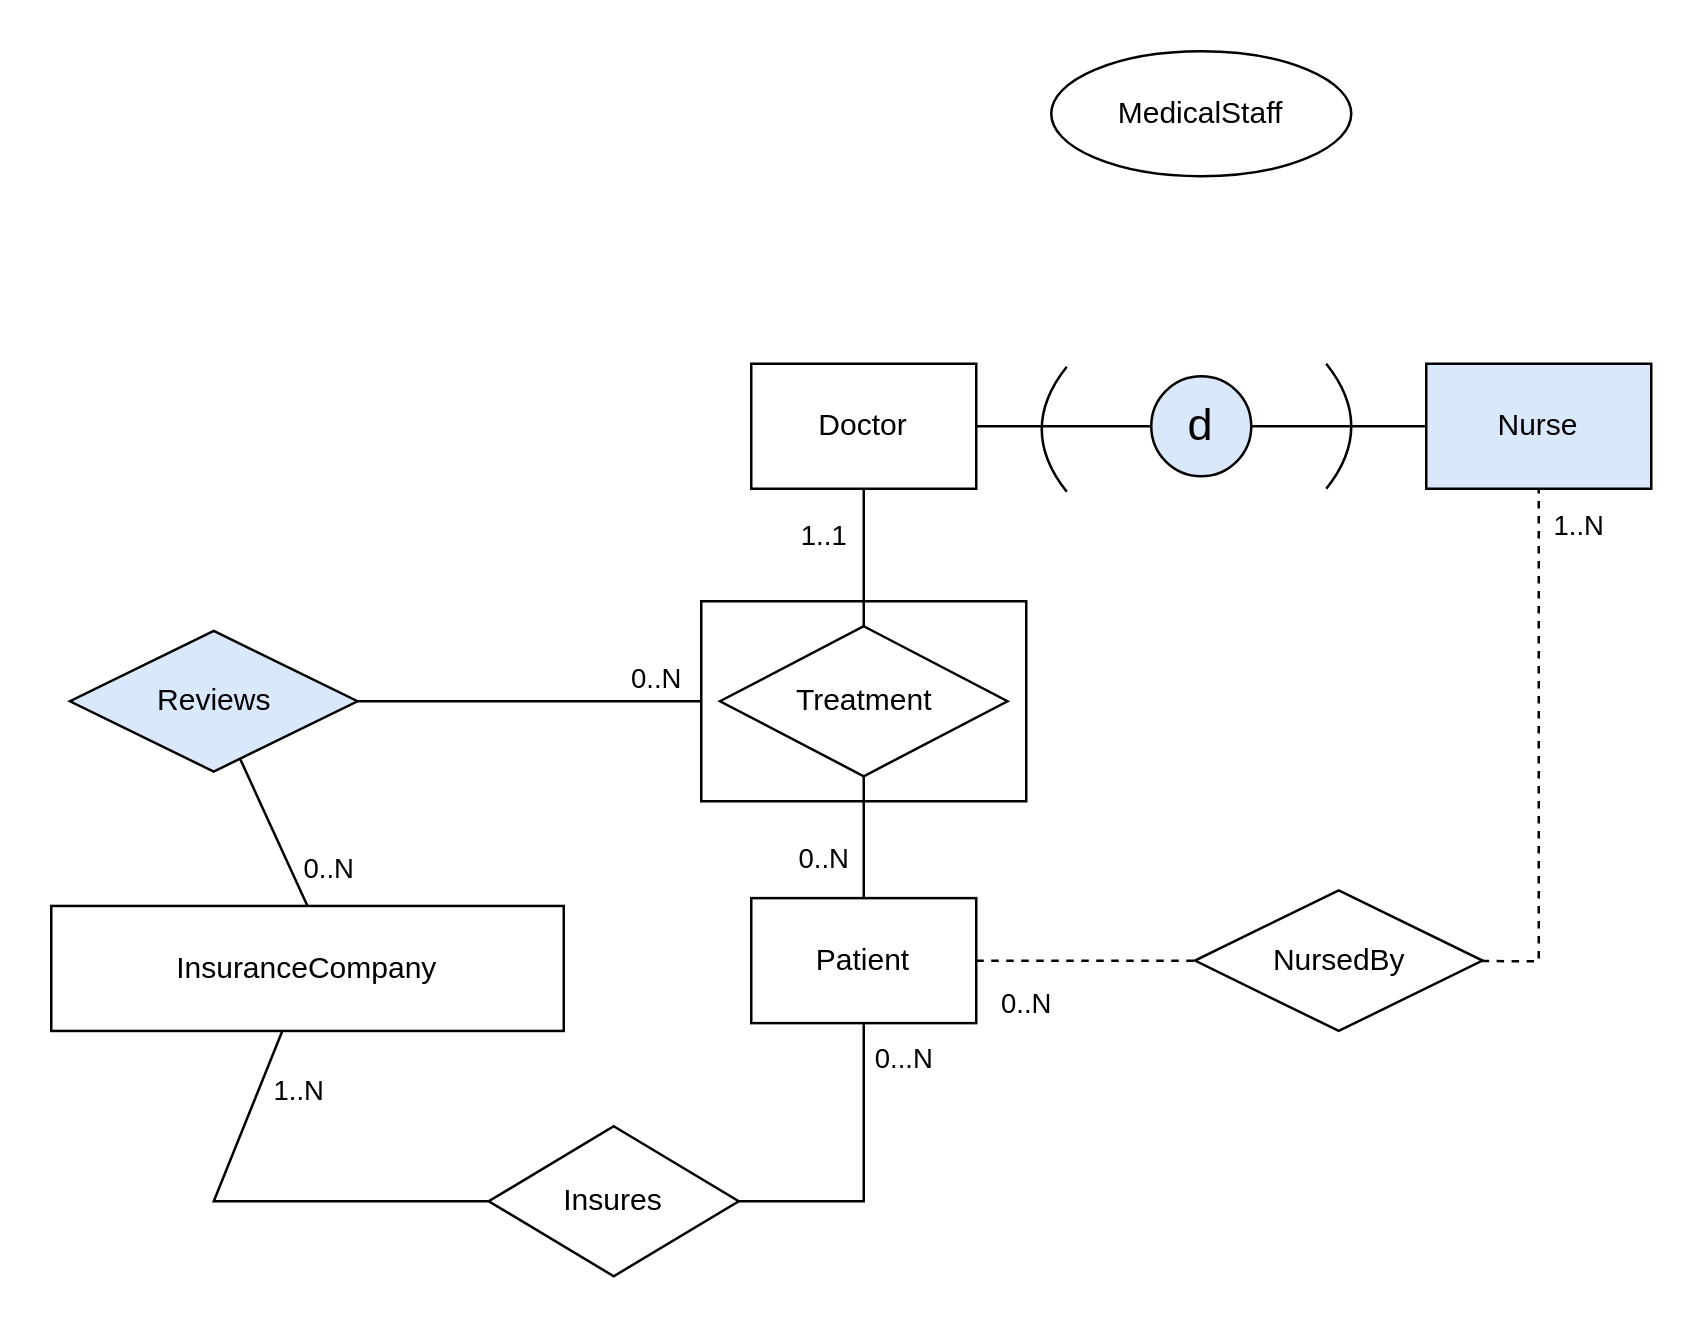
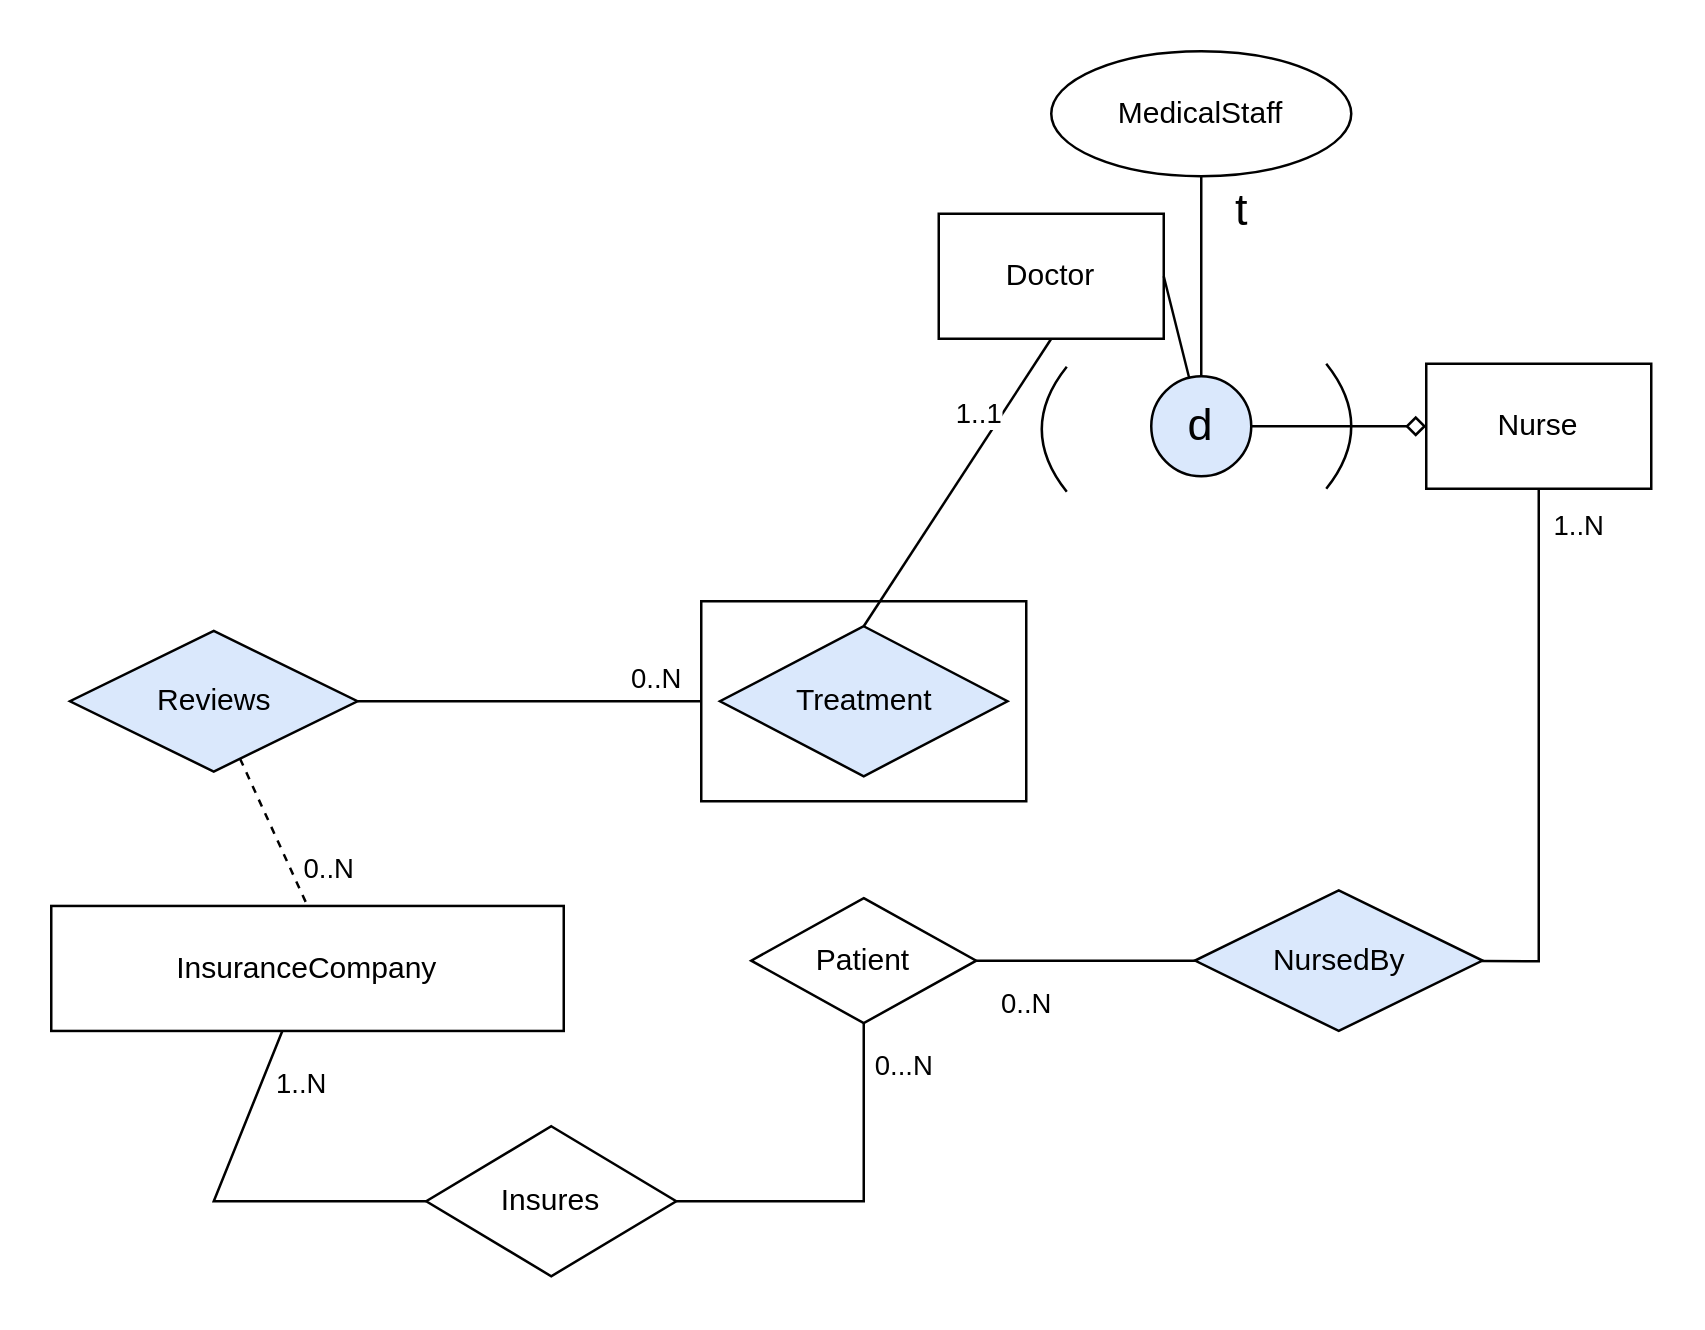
edge "MedicalStaff" -- "d": added, label "t"
node "Doctor": moved (864, 426) -> (1051, 276)
edge "d" -- "Nurse": arrowhead none -> diamond
node "Nurse": fillcolor #dae8fc -> #ffffff
node "Treatment": fillcolor #ffffff -> #dae8fc
edge "Nurse" -- "NursedBy": style dashed -> solid
edge "Reviews" -- "InsuranceCompany": style solid -> dashed
edge "Treatment" -- "Patient": removed, label "0..N"
node "Patient": shape rectangle -> diamond
edge "Patient" -- "NursedBy": style dashed -> solid
node "NursedBy": fillcolor #ffffff -> #dae8fc
node "Insures": moved (614, 1201) -> (551, 1201)
